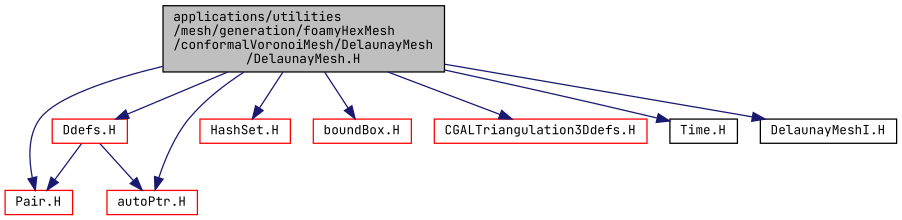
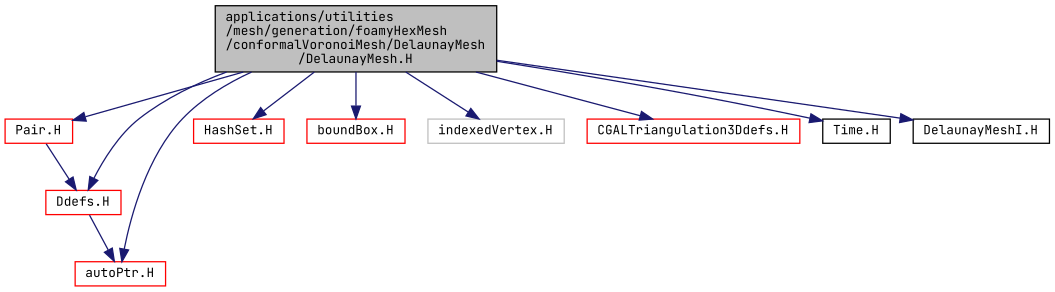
node "indexedVertex.H": added
edge "Ddefs.H" -> "Pair.H": reversed
